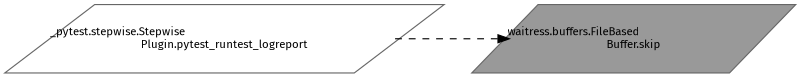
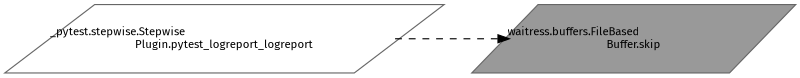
node "_pytest.stepwise.Stepwise Plugin.pytest_runtest_logreport": label "_pytest.stepwise.Stepwise Plugin.pytest_runtest_logreport" -> "_pytest.stepwise.Stepwise Plugin.pytest_logreport_logreport"
